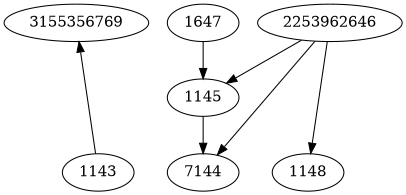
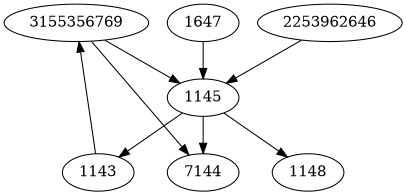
edge "3155356769" -> "1145": added
edge "2253962646" -> "1148": now "1145" -> "1148"
edge "2253962646" -> "7144": now "3155356769" -> "7144"
edge "1145" -> "1143": added
